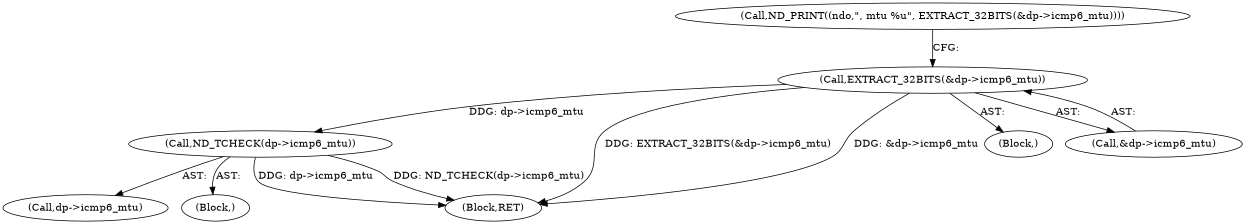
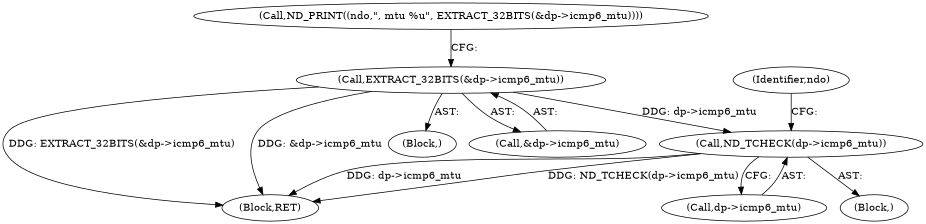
node "(Identifier,ndo)": added
edge "(Call,ND_TCHECK(dp->icmp6_mtu))" -> "(Call,dp->icmp6_mtu)": label "AST: " -> "CFG: "
edge "(Call,dp->icmp6_mtu)" -> "(Call,ND_TCHECK(dp->icmp6_mtu))": added, label "AST:"
